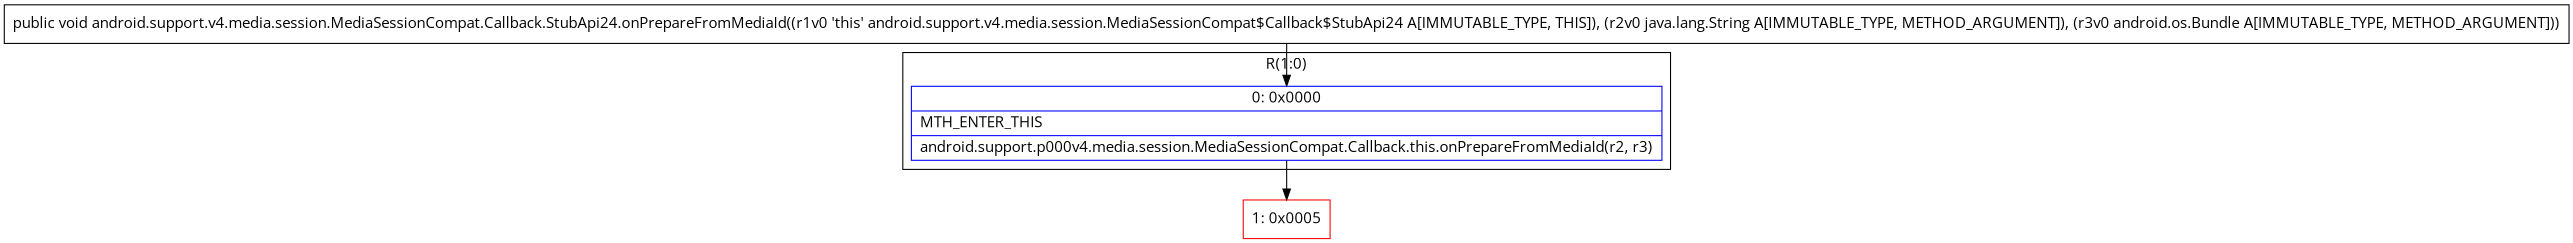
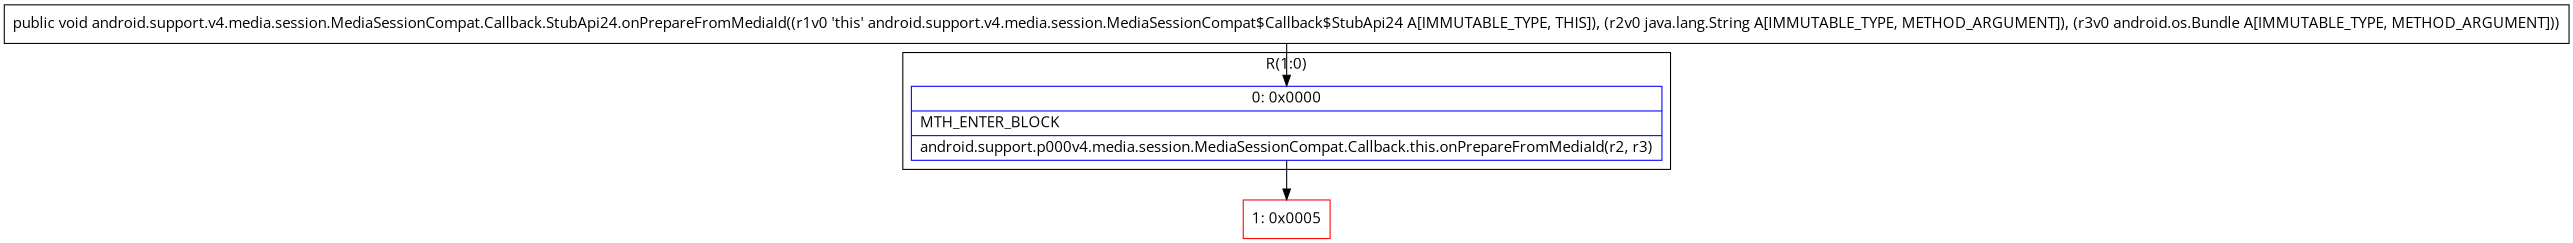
node "0: 0x0000": text "MTH_ENTER_THIS" -> "MTH_ENTER_BLOCK"
